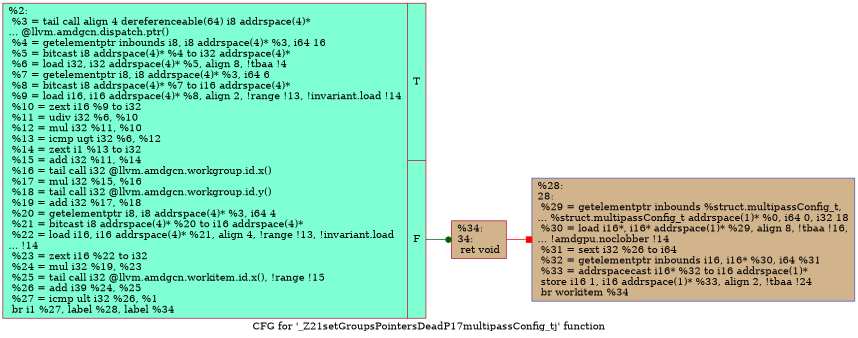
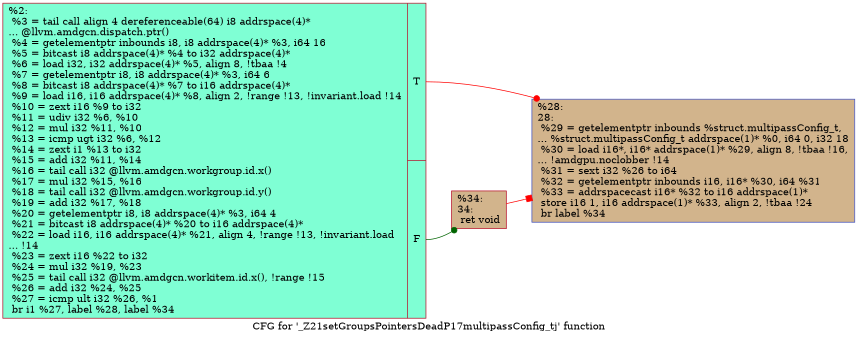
edge "%2:" -> "%28:": added
node "%2:": text "%26 = add i39 %24, %25" -> "%26 = add i32 %24, %25"
node "%28:": text "br workitem %34" -> "br label %34"
